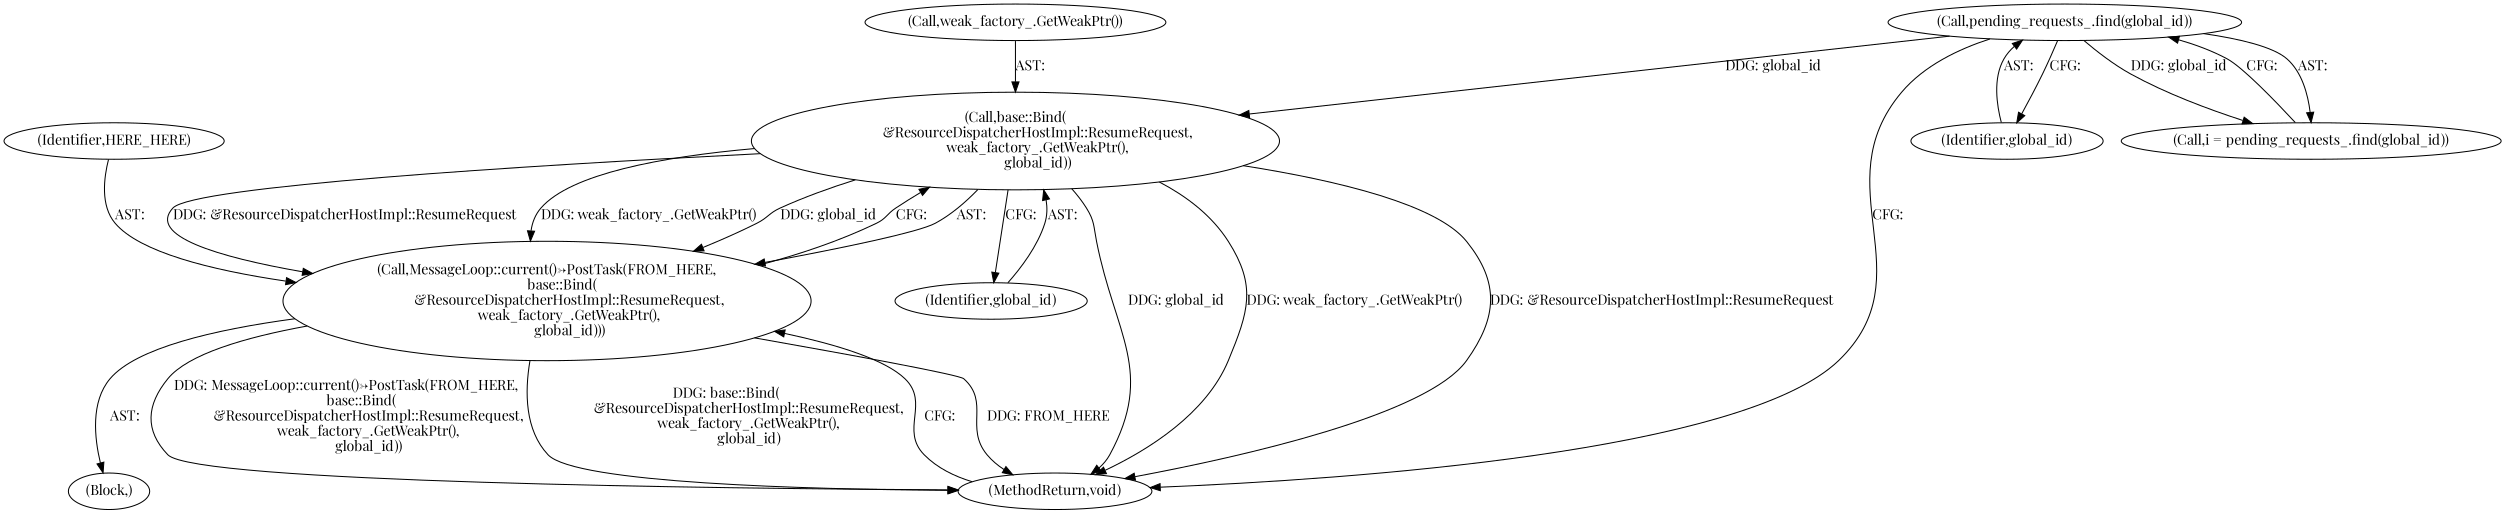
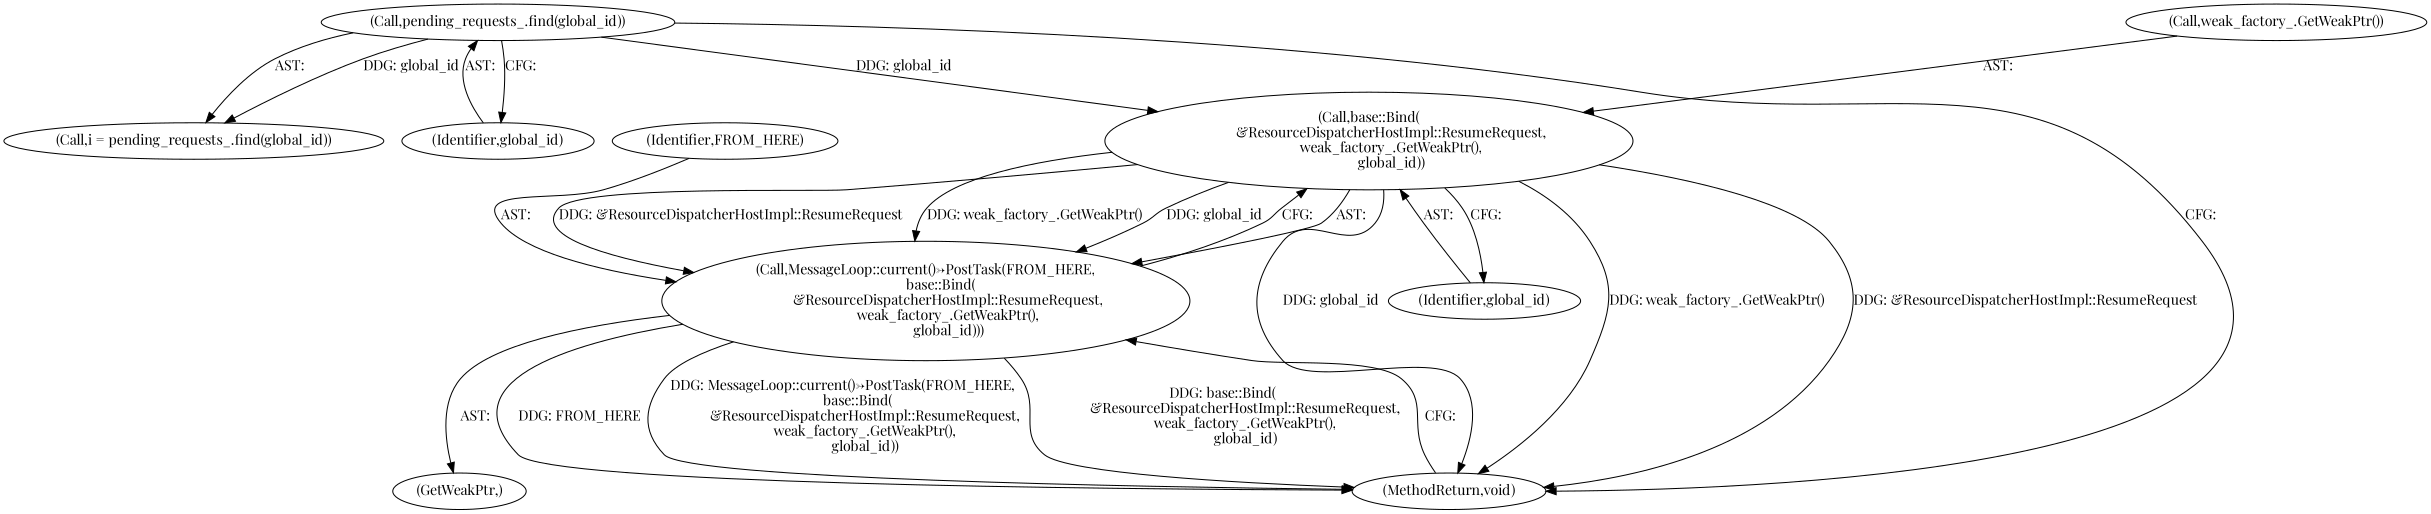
edge "(Call,i = pending_requests_.find(global_id))" -> "(Call,pending_requests_.find(global_id))": removed, label "CFG:"
node "(Identifier,HERE_HERE)": label "(Identifier,HERE_HERE)" -> "(Identifier,FROM_HERE)"
node "(Block,)": label "(Block,)" -> "(GetWeakPtr,)"
